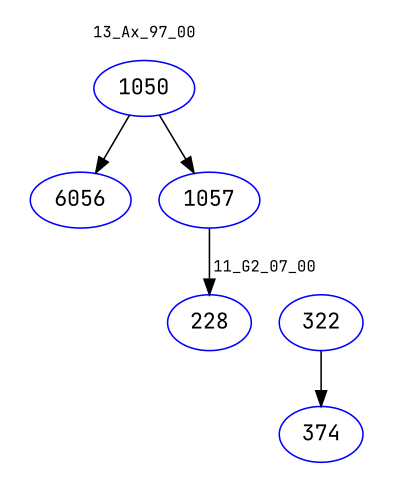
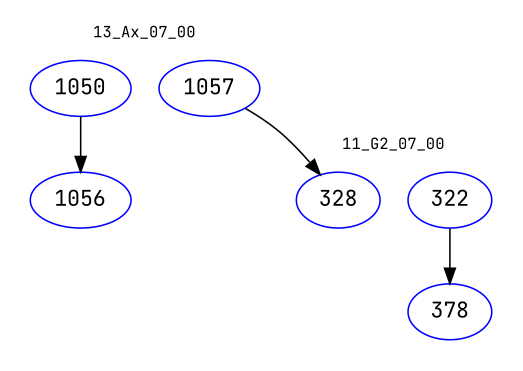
cluster "13_Ax_97_00": label "13_Ax_97_00" -> "13_Ax_07_00"
edge "1050" -> "1057": removed
node "6056": label "6056" -> "1056"
node "228": label "228" -> "328"
node "374": label "374" -> "378"
